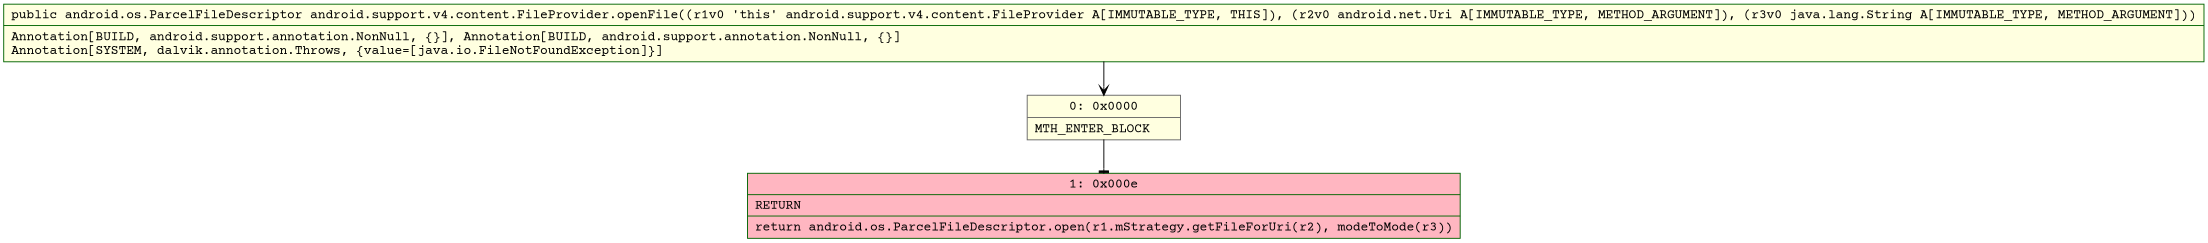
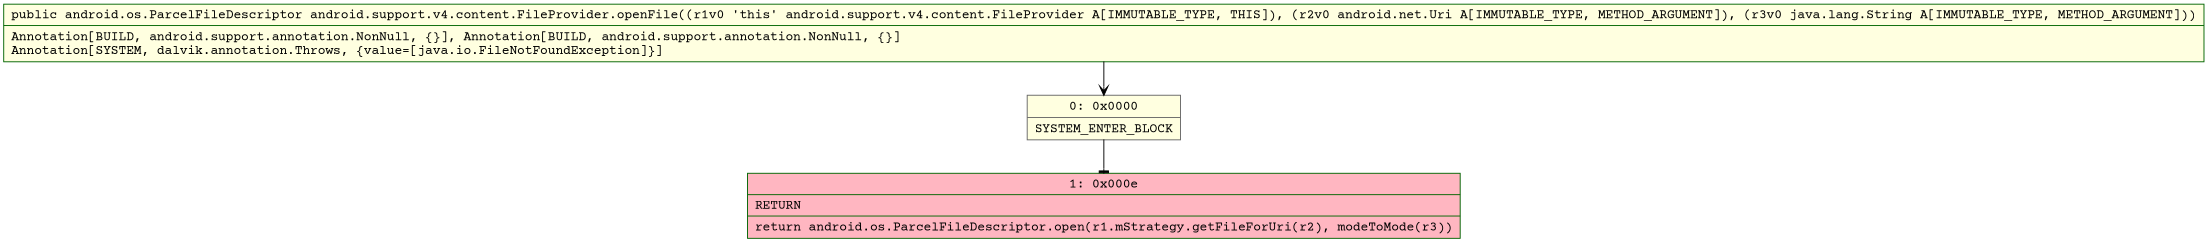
node "0: 0x0000": text "MTH_ENTER_BLOCK" -> "SYSTEM_ENTER_BLOCK"
